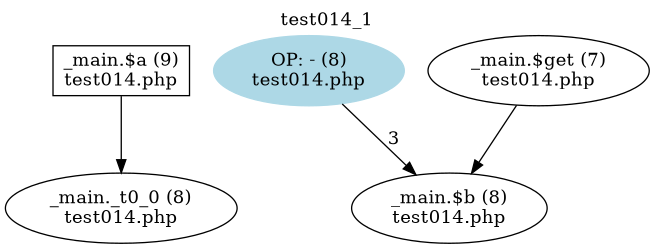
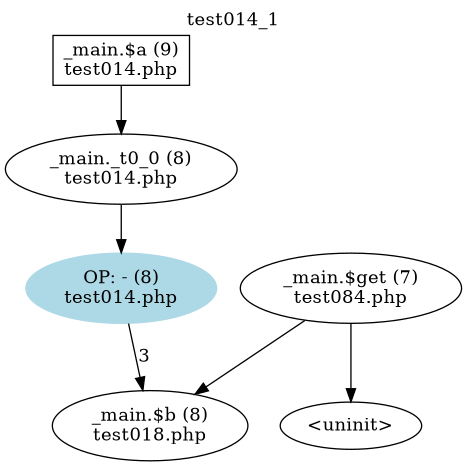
node "_main.$get (7) test014.php": label "_main.$get (7) test014.php" -> "_main.$get (7) test084.php"
node "_main.$b (8) test014.php": label "_main.$b (8) test014.php" -> "_main.$b (8) test018.php"
edge "_main._t0_0 (8) test014.php" -> "OP: - (8) test014.php": added
node "<uninit>": added
